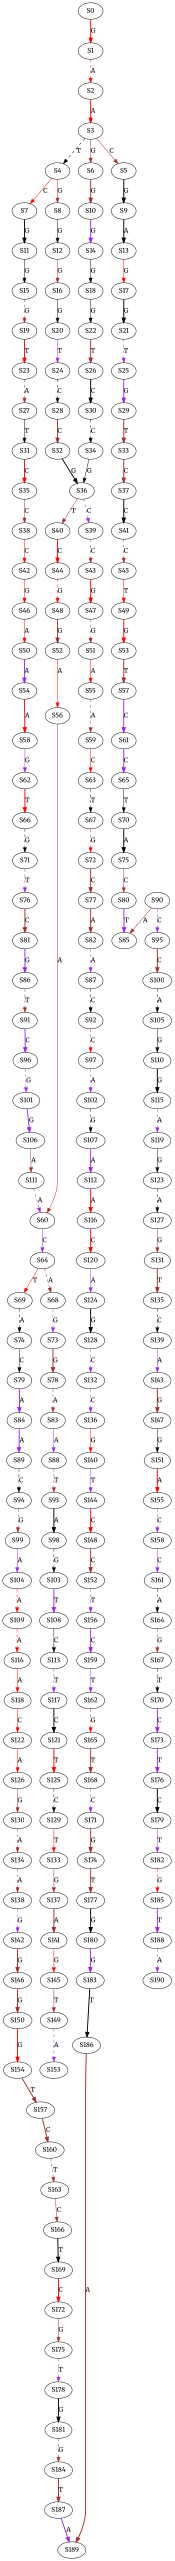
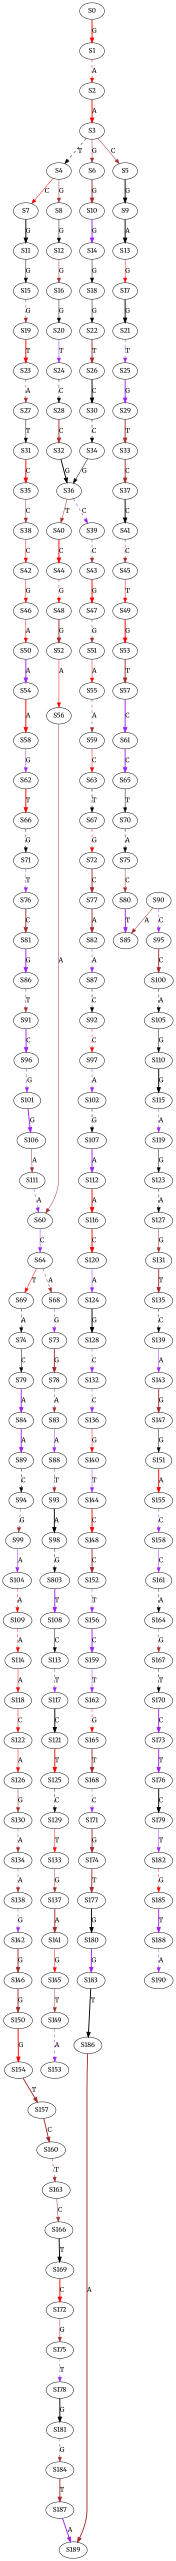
edge "S70" -> "S75": style bold -> dashed
node "S103": label "S103" -> "S803"
